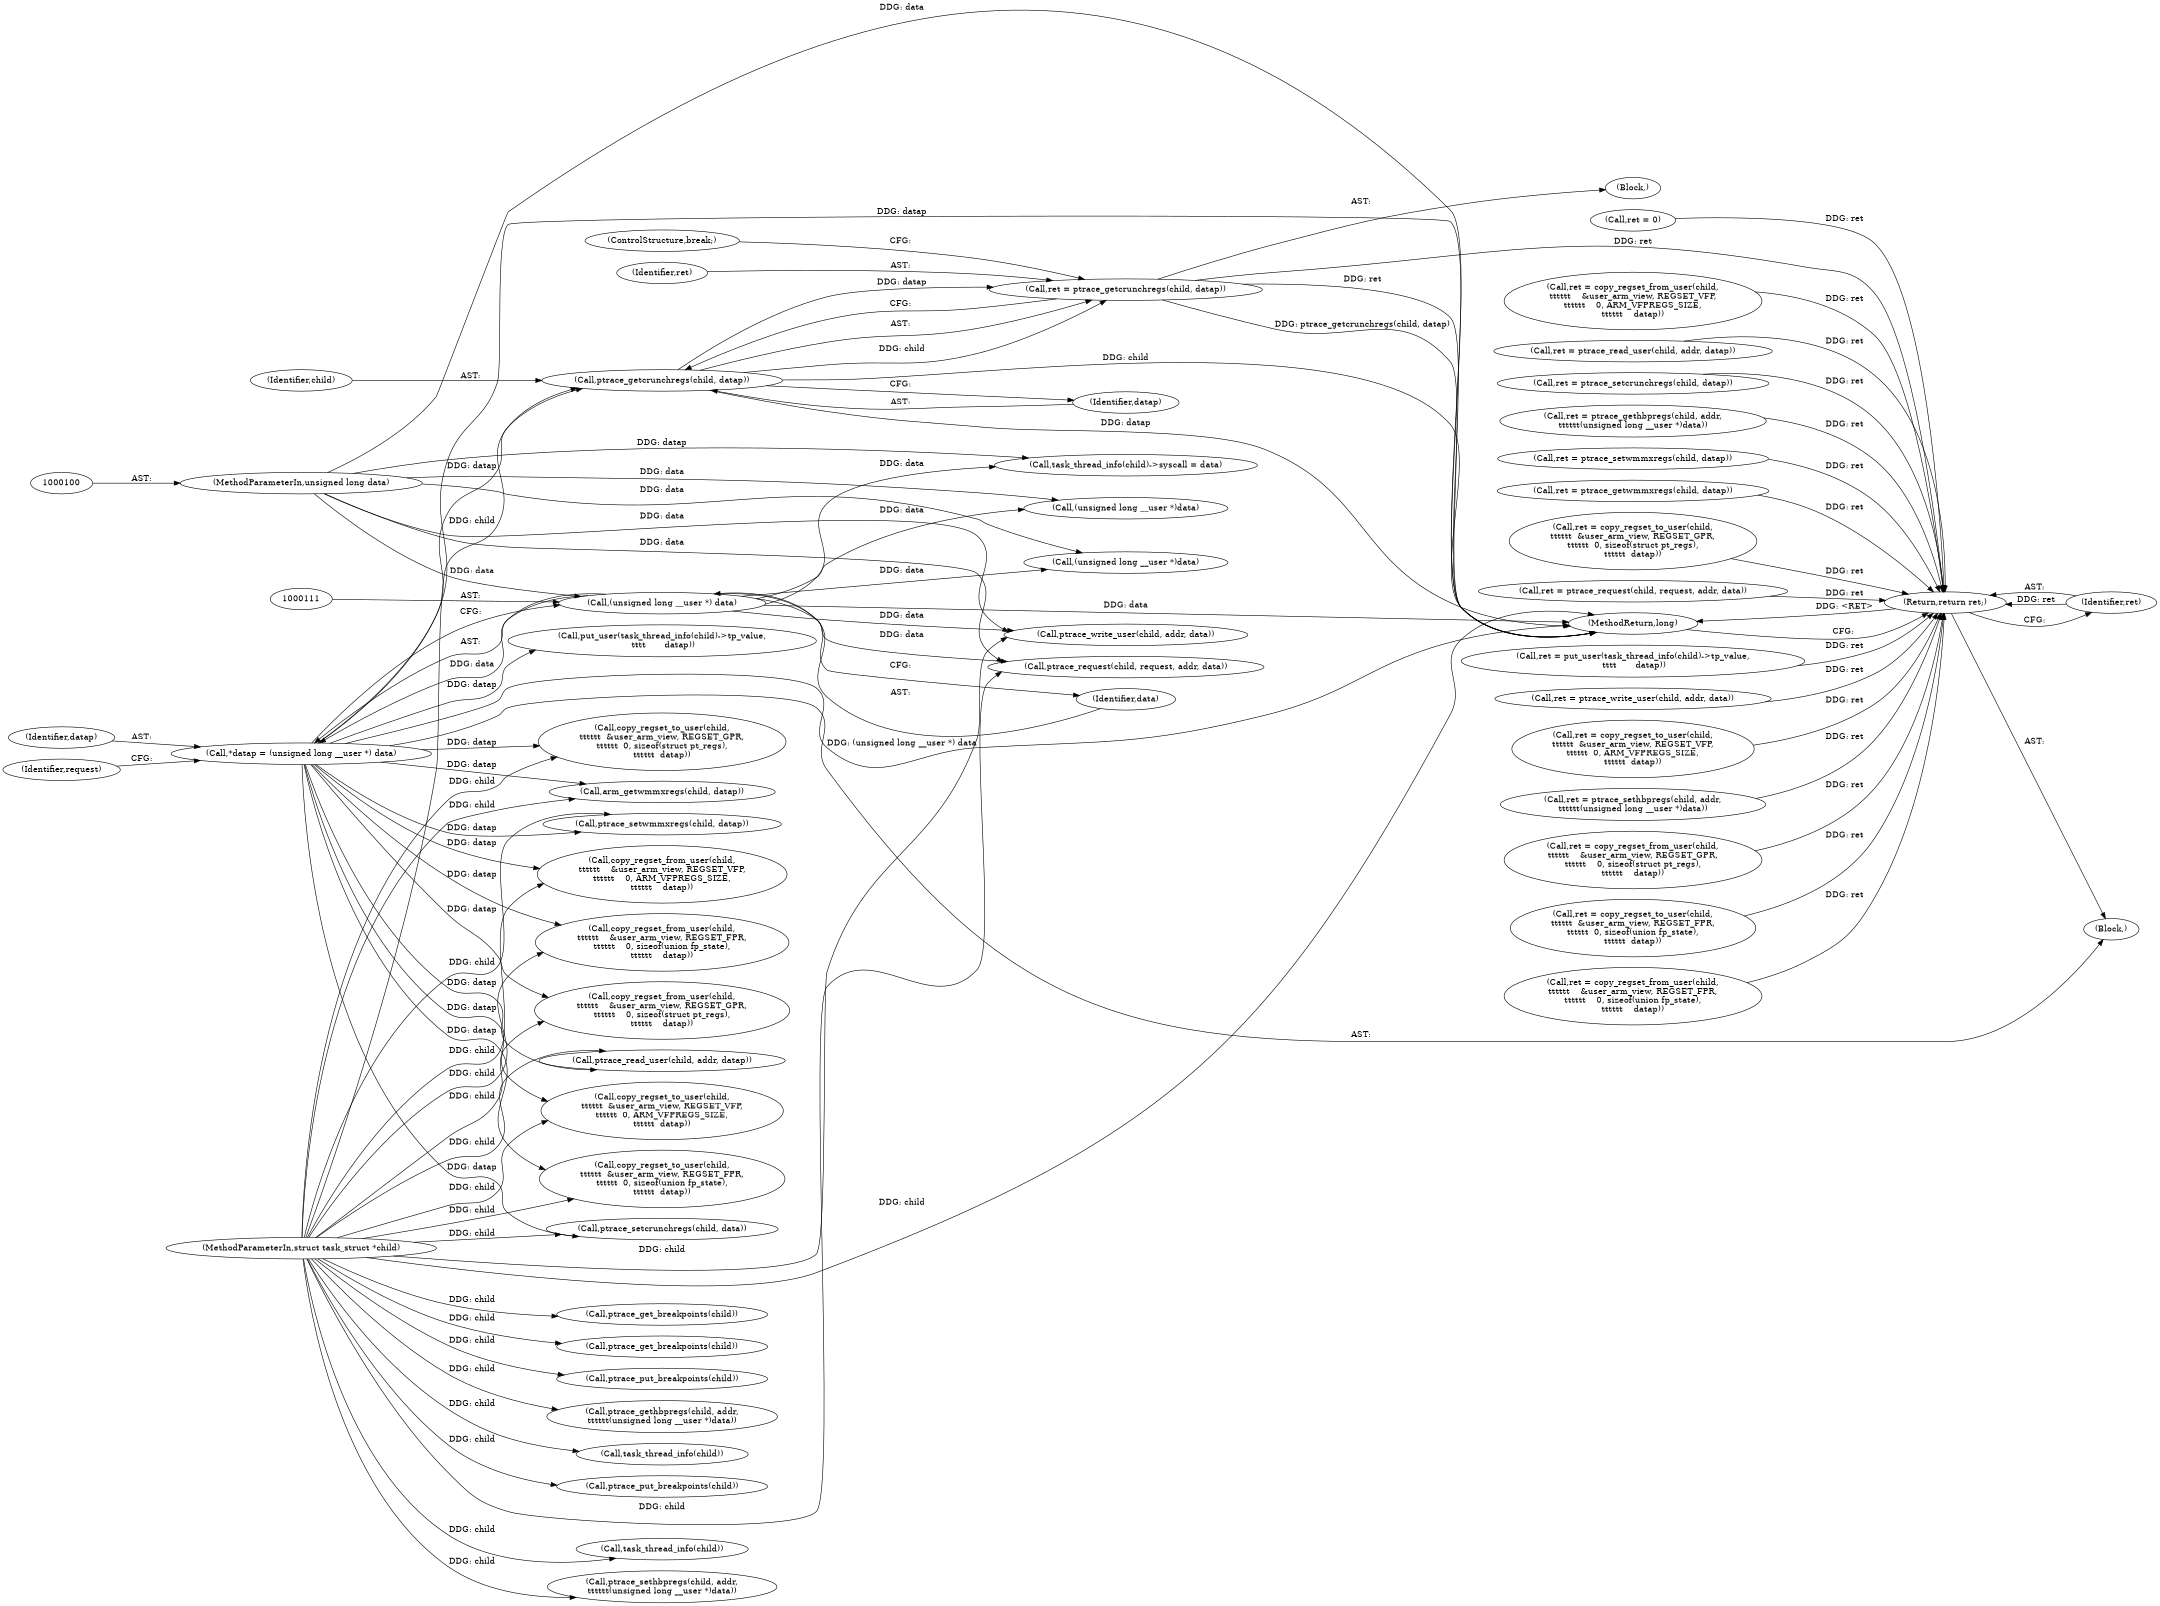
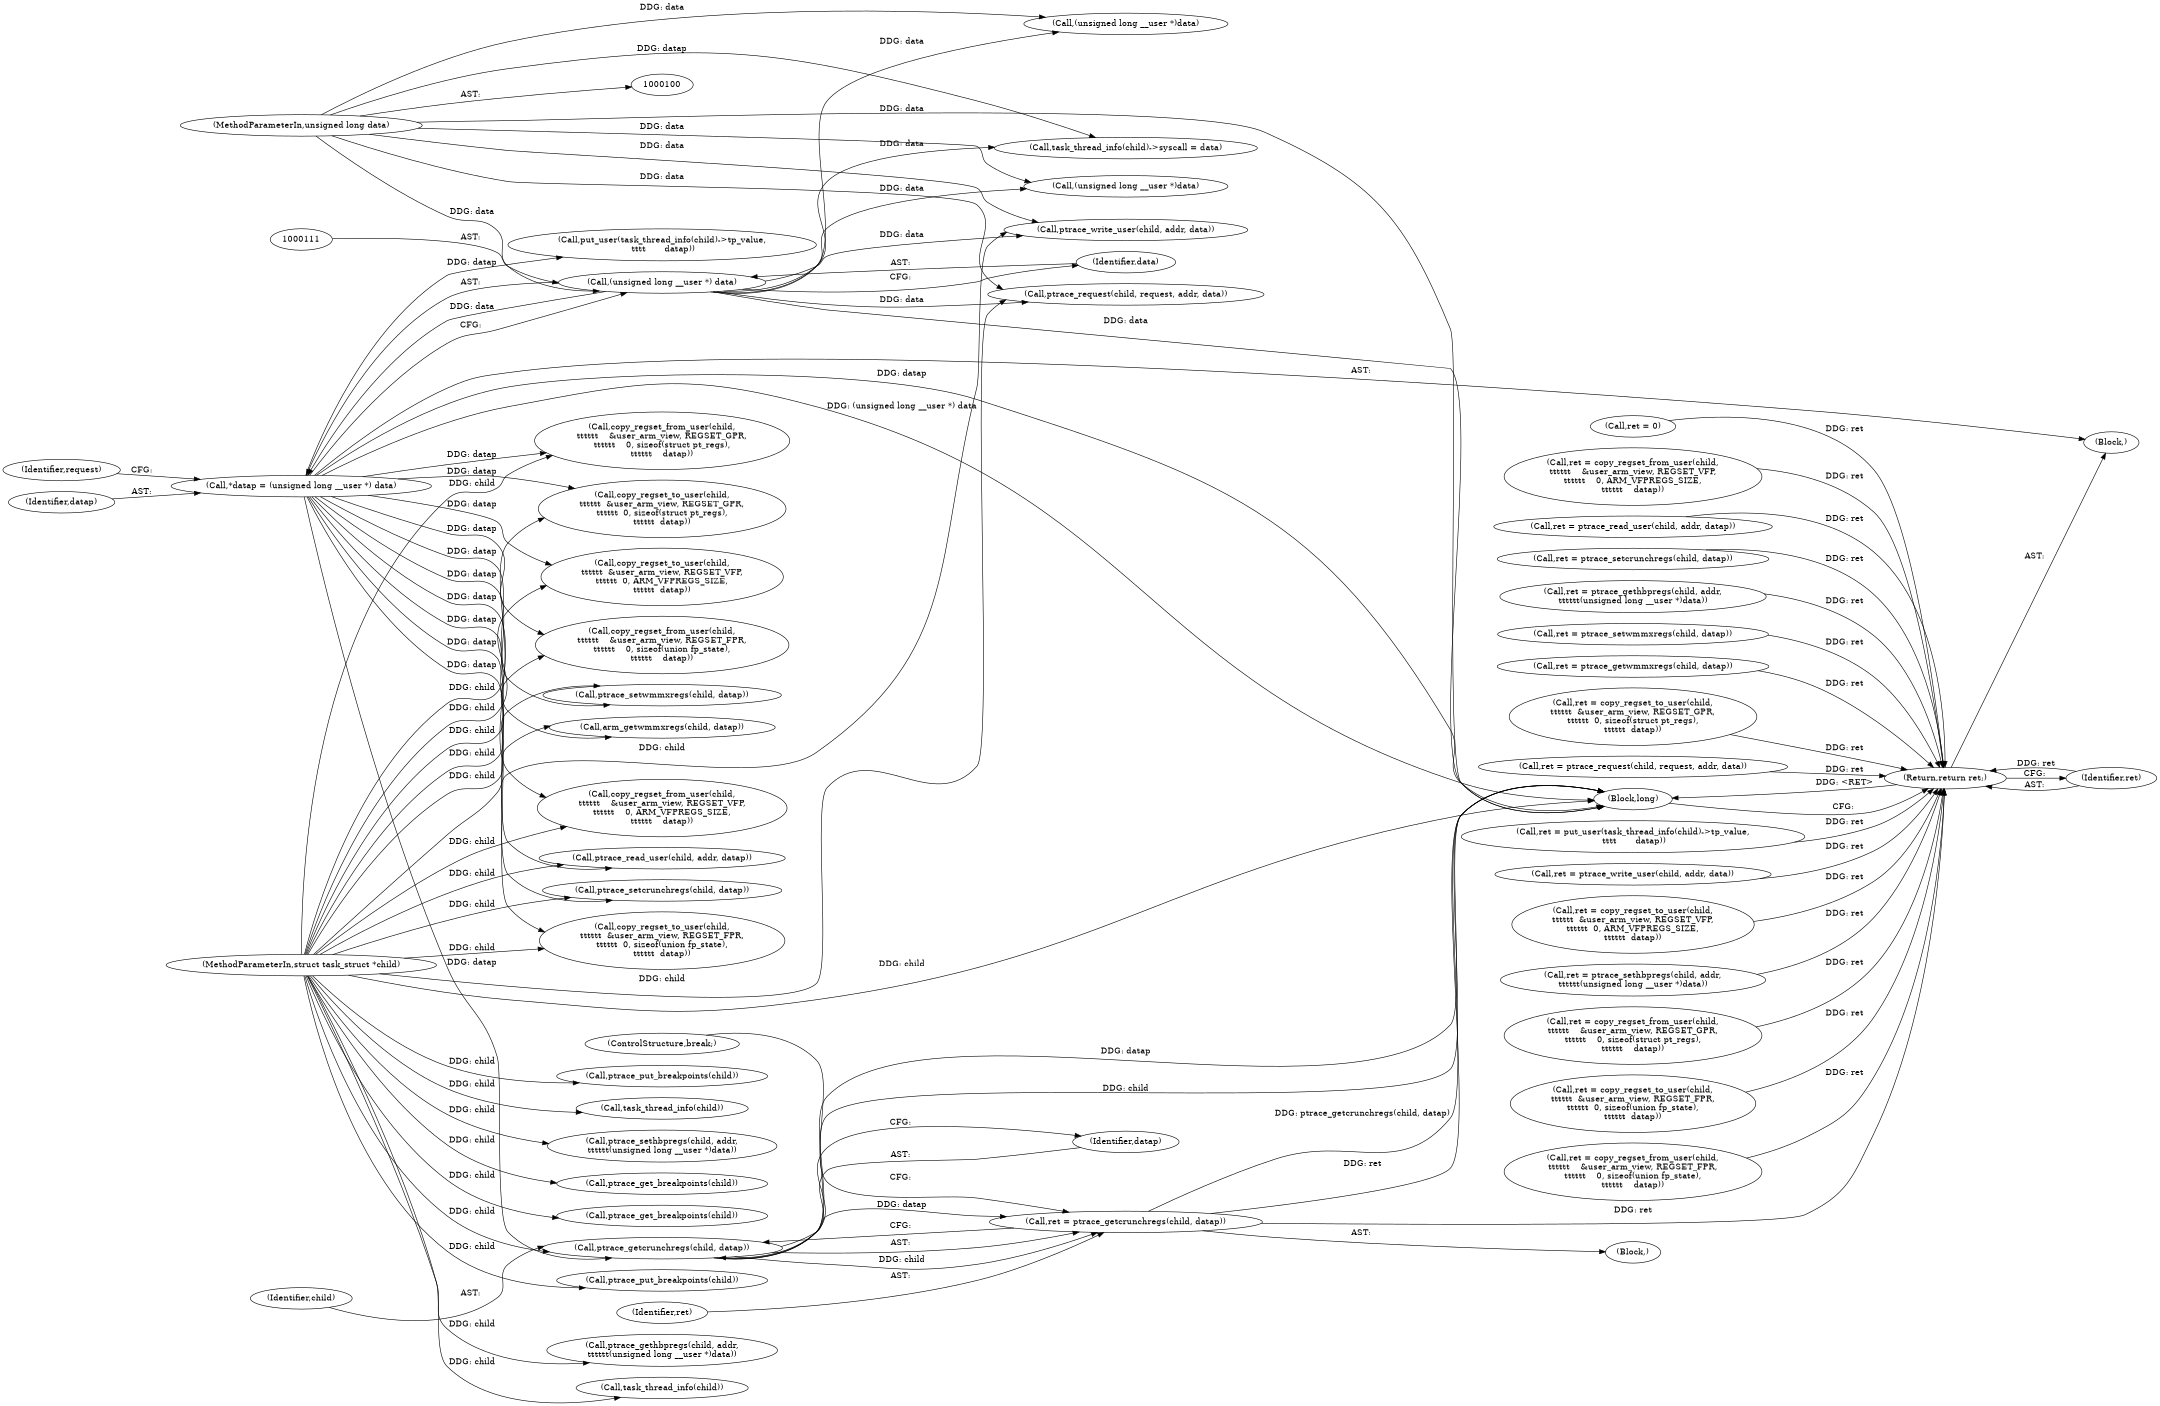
edge "1000100" -> "(MethodParameterIn,unsigned long data)": reversed
node "(MethodReturn,long)": label "(MethodReturn,long)" -> "(Block,long)"
node "(Call,ptrace_setcrunchregs(child, data))": label "(Call,ptrace_setcrunchregs(child, data))" -> "(Call,ptrace_setcrunchregs(child, datap))"
